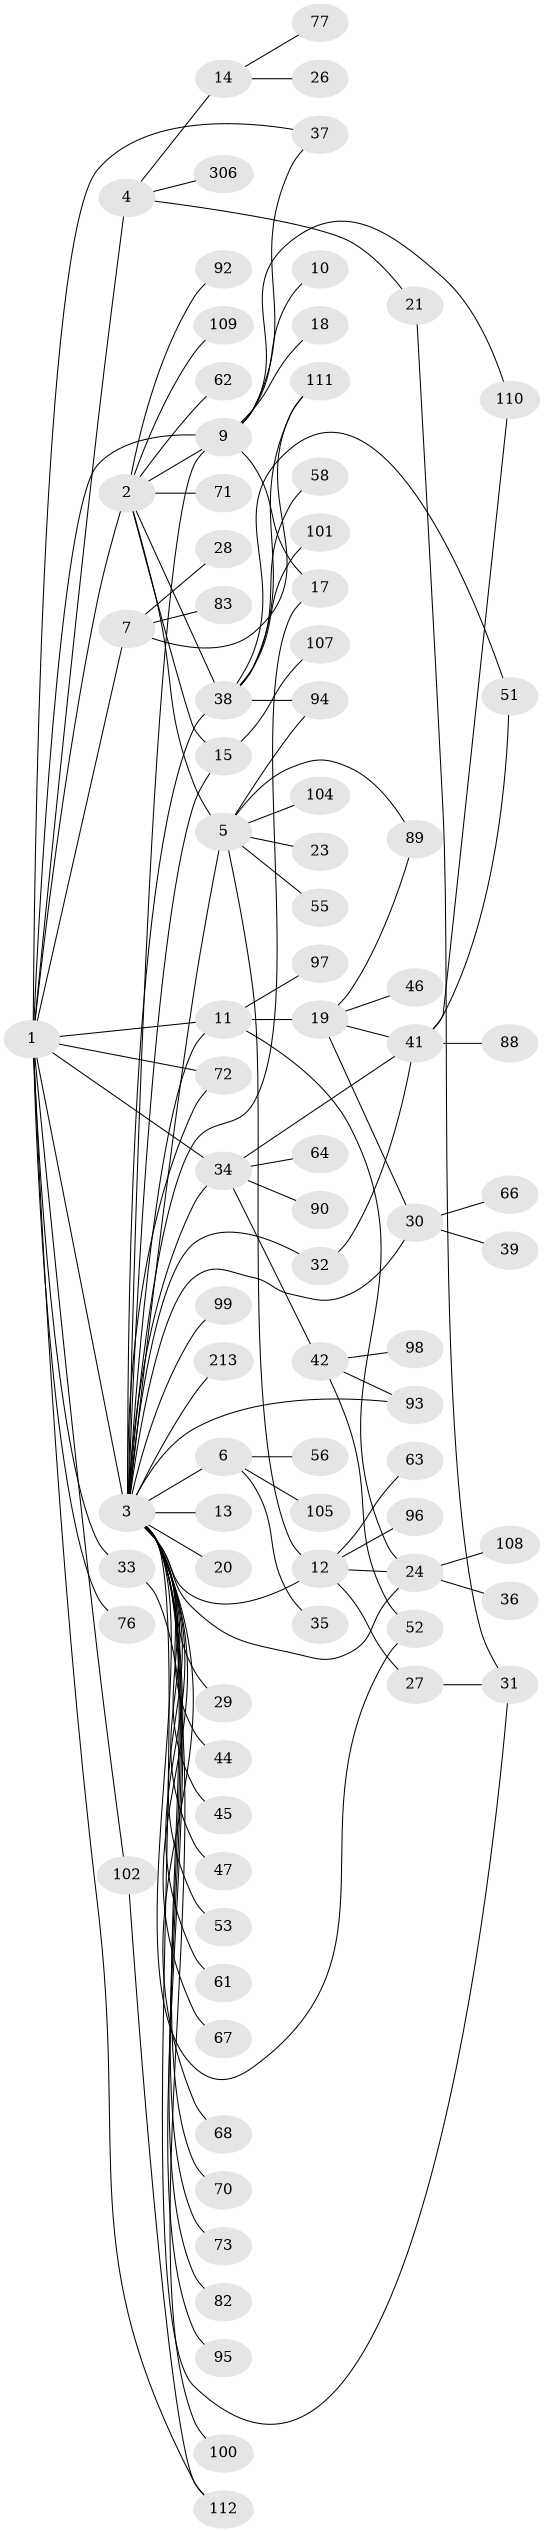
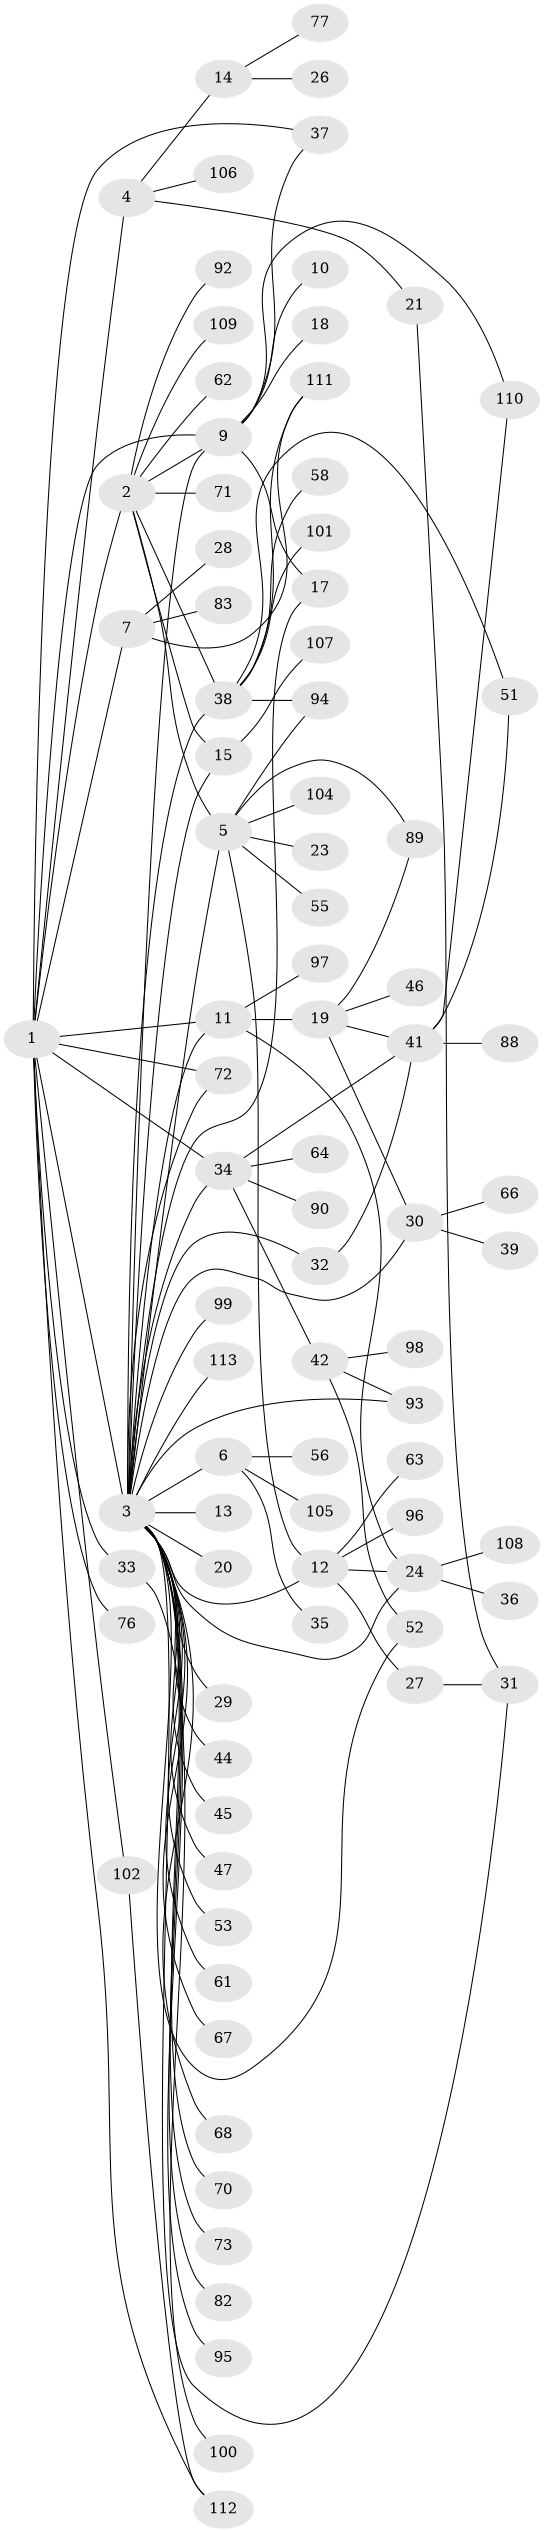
node "306": label "306" -> "106"
node "213": label "213" -> "113"
